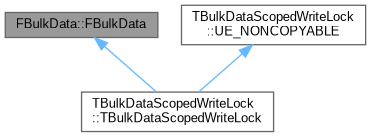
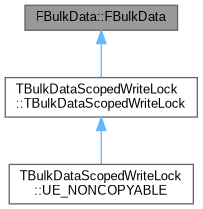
edge "TBulkDataScopedWriteLock ::TBulkDataScopedWriteLock" -> "TBulkDataScopedWriteLock ::UE_NONCOPYABLE": reversed
